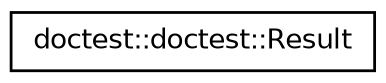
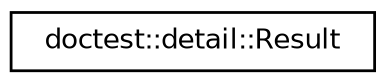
node "doctest::doctest::Result": label "doctest::doctest::Result" -> "doctest::detail::Result"
